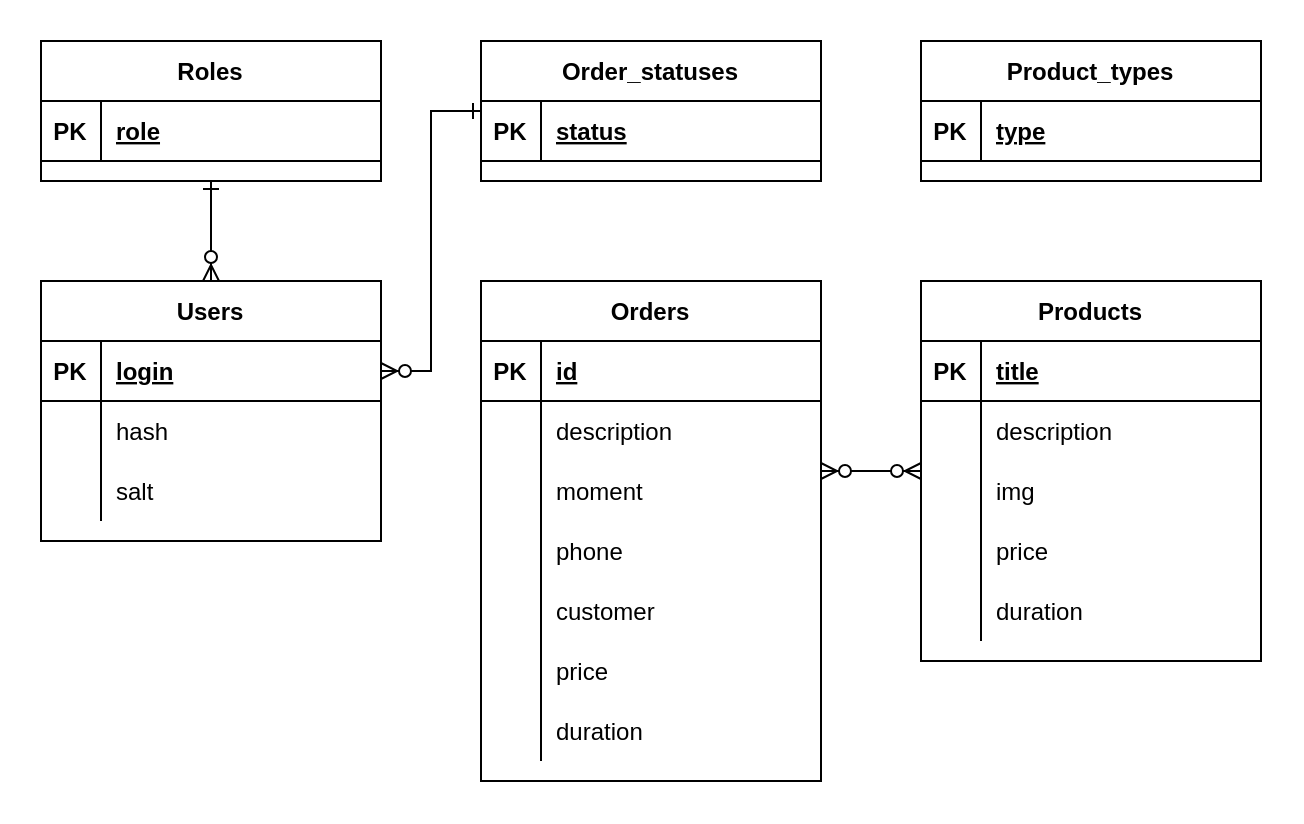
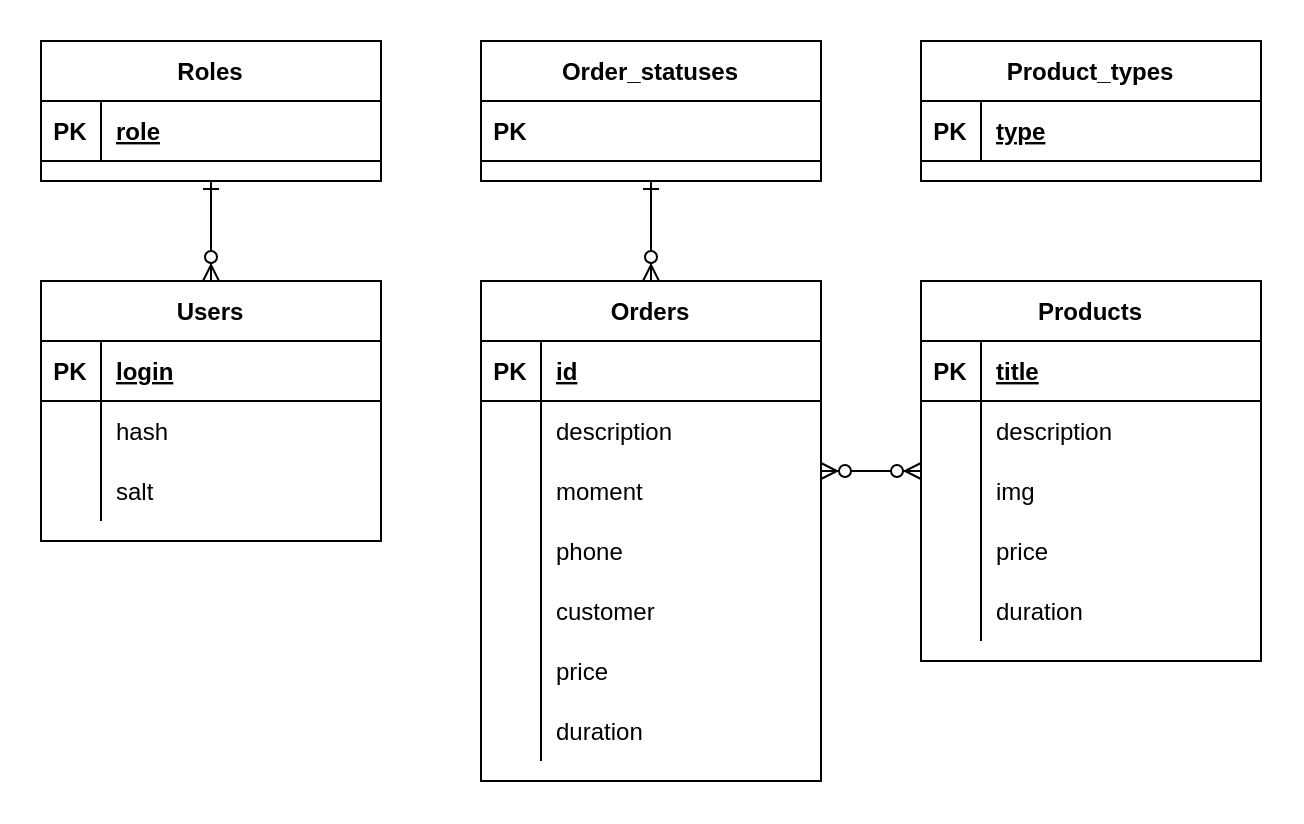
node "status": removed
edge "Order_statuses" -- "login": now "Order_statuses" -- "Orders"
